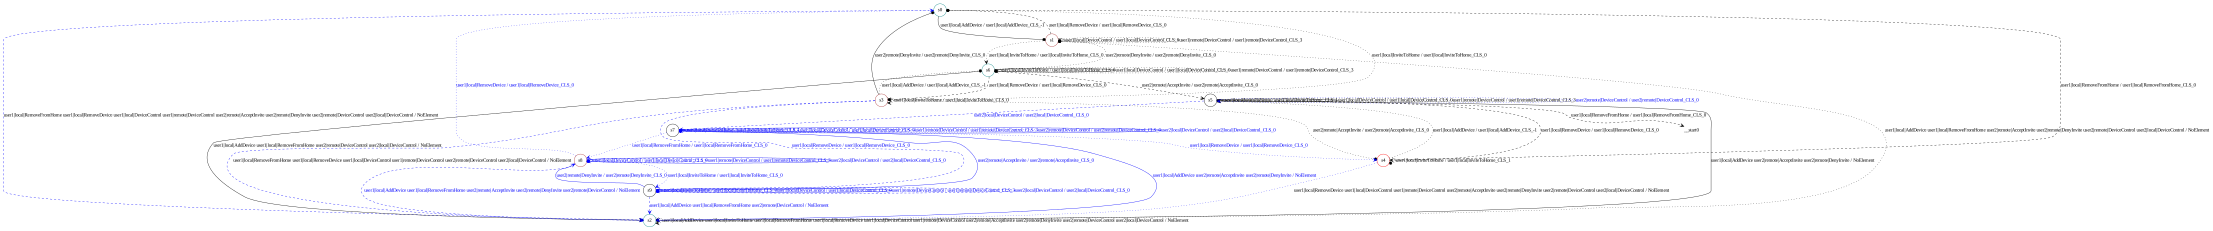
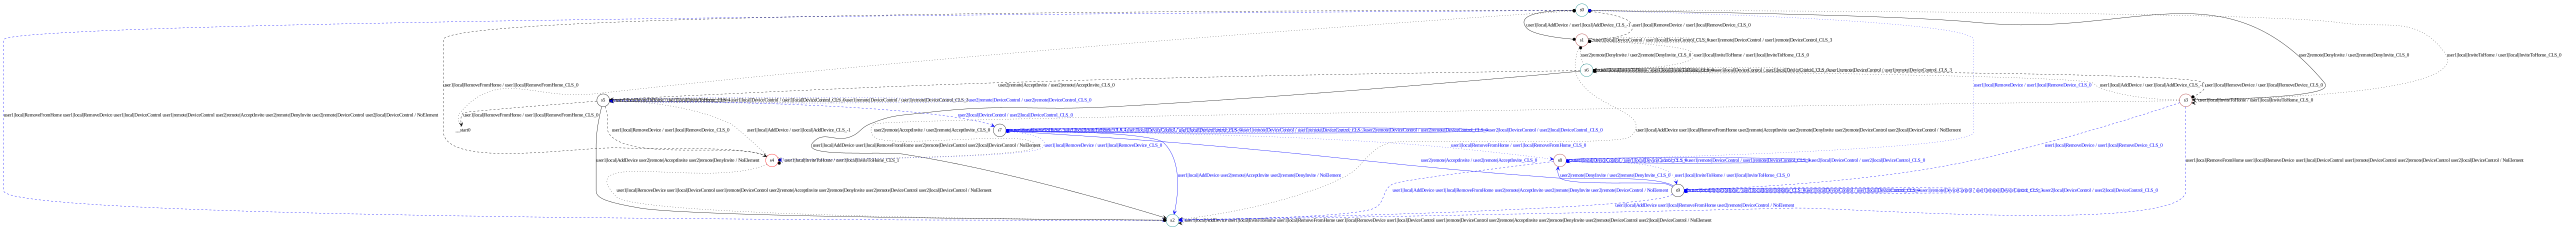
edge "s8" -> "s0": arrowhead vee -> dot
edge "__start0" -> "s0": added
edge "s4" -> "s2": color blue -> black
